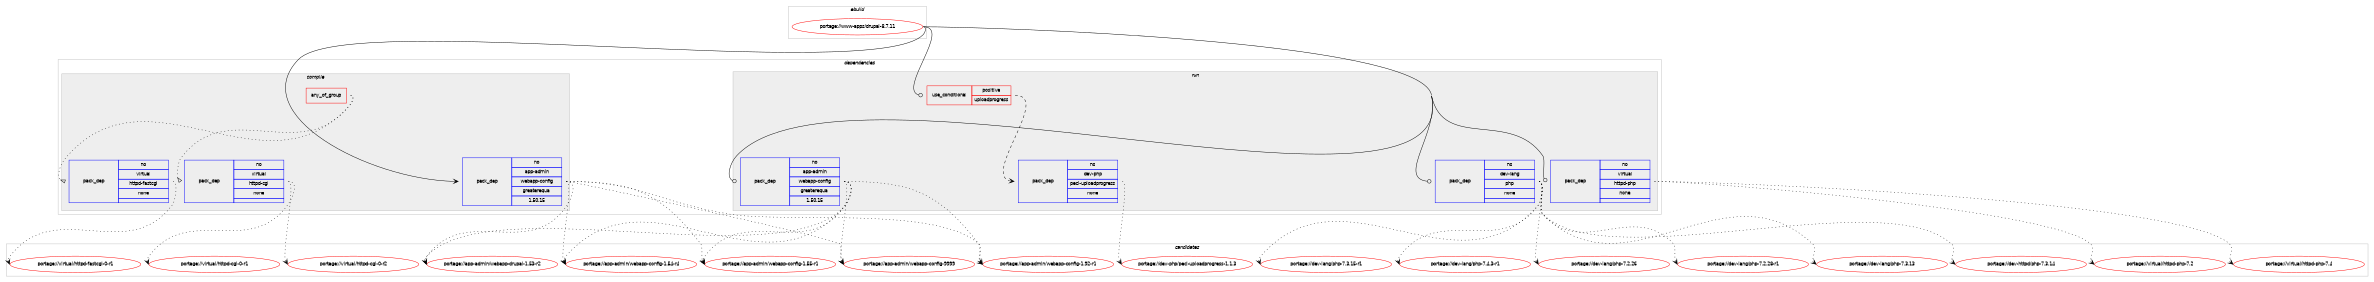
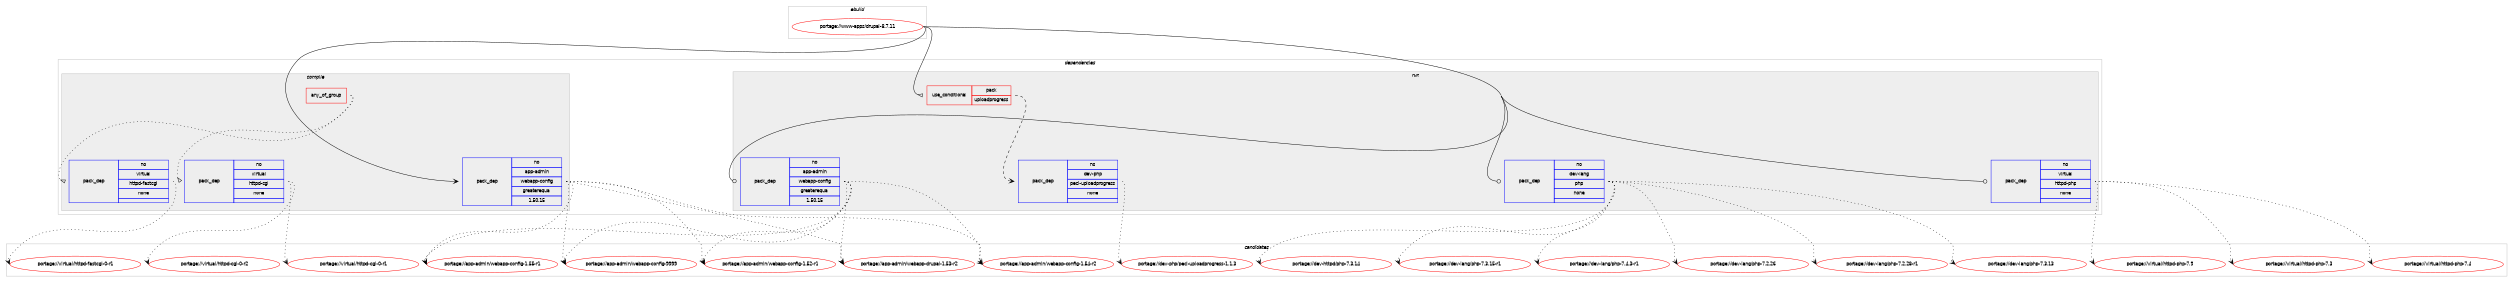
edge "portage://www-apps/drupal-8.7.11" -> "use_conditional": arrowhead odot -> oinv
node "use_conditional": text "positive" -> "pack"
node "portage://app-admin/webapp-config-1.54-r4": label "portage://app-admin/webapp-config-1.54-r4" -> "portage://app-admin/webapp-config-1.54-r2"
node "portage://app-admin/webapp-config-1.92-r1": label "portage://app-admin/webapp-config-1.92-r1" -> "portage://app-admin/webapp-config-1.52-r1"
node "portage://virtual/httpd-php-7.2": label "portage://virtual/httpd-php-7.2" -> "portage://virtual/httpd-php-7.9"
node "portage://virtual/httpd-php-7.3": added
